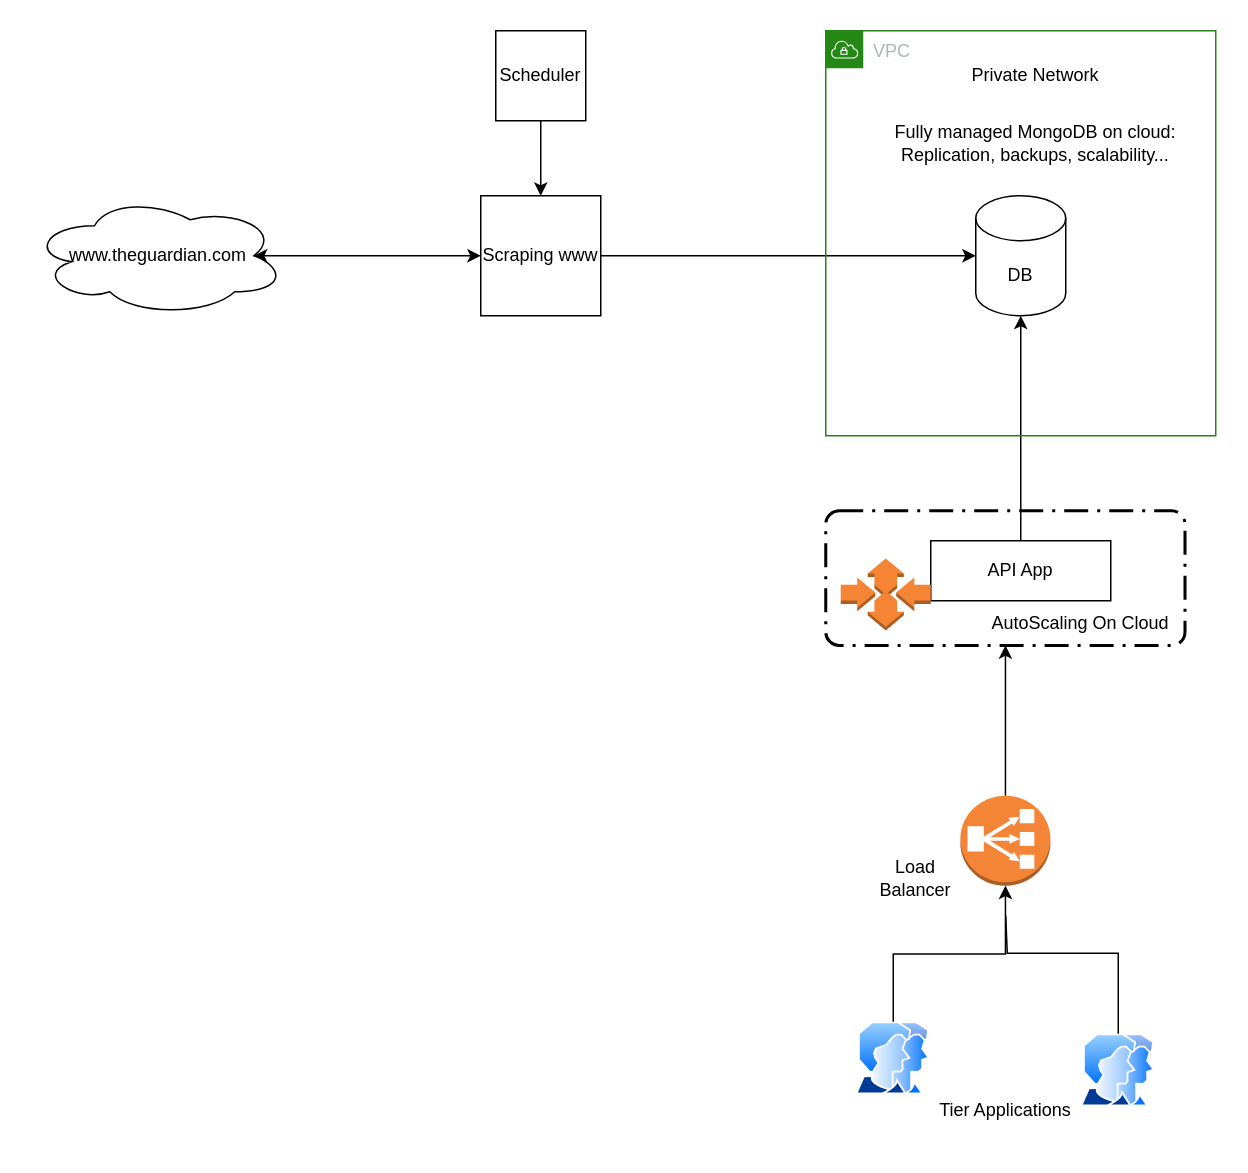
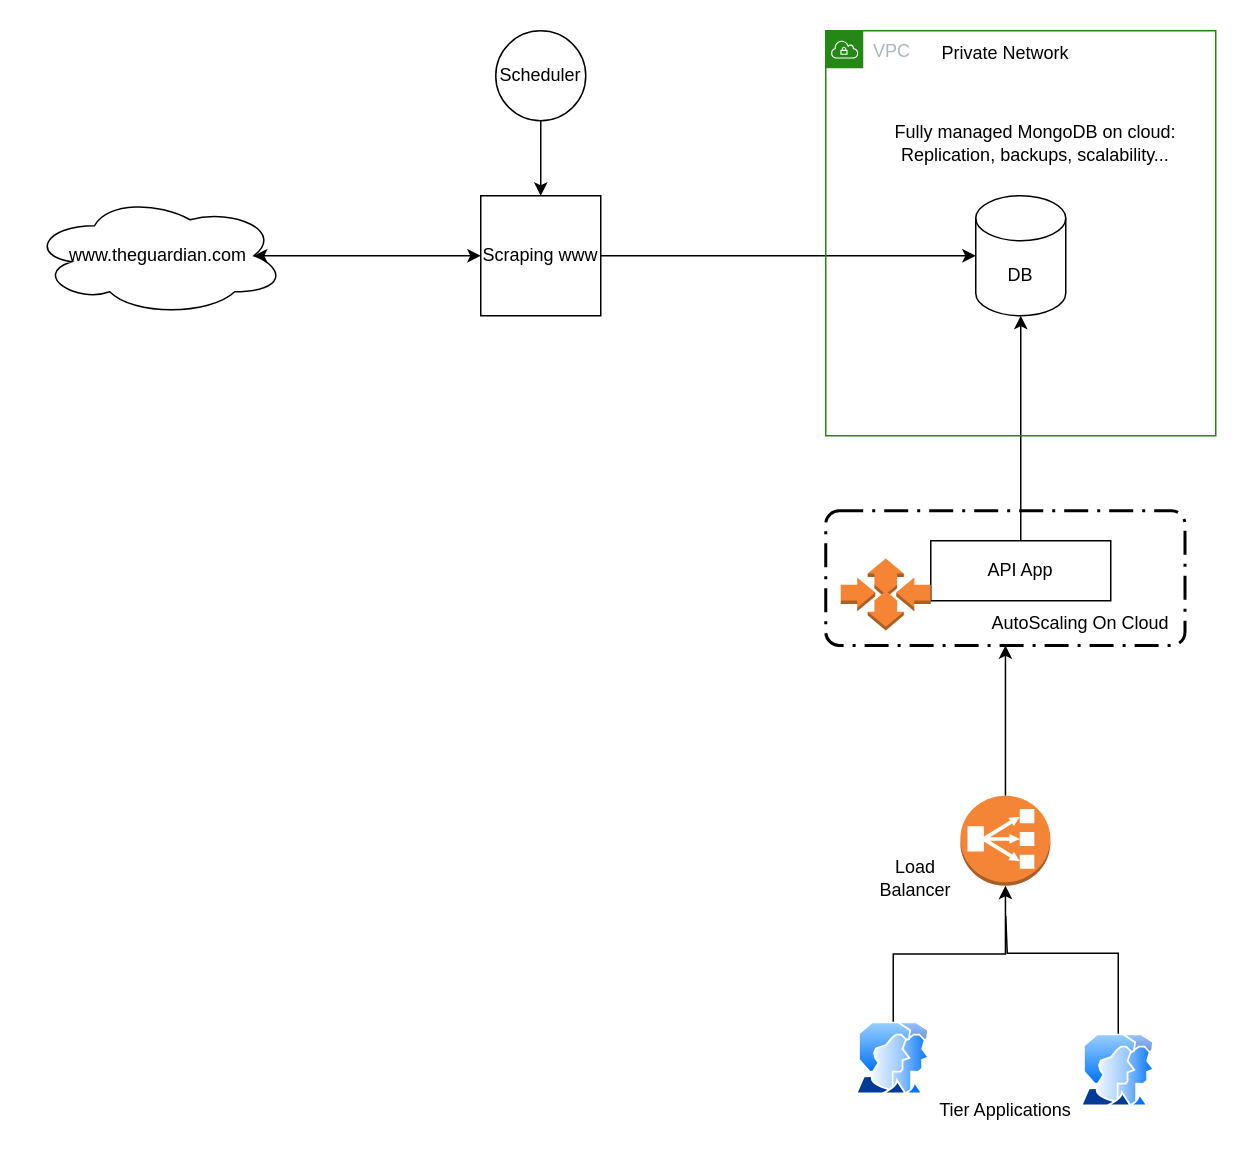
node "Scheduler": shape rectangle -> ellipse
node "Private Network": moved (1035, 76) -> (1005, 53)
